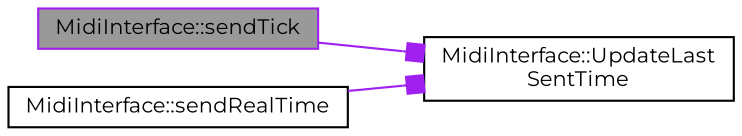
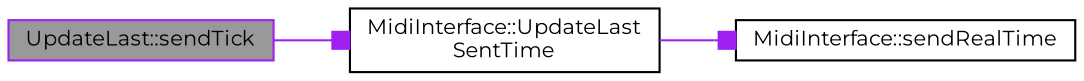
node "MidiInterface::sendTick": label "MidiInterface::sendTick" -> "UpdateLast::sendTick"
edge "MidiInterface::sendRealTime" -> "MidiInterface::UpdateLast SentTime": reversed
